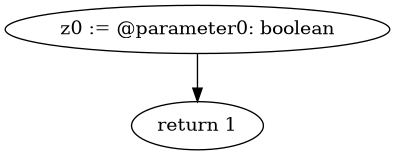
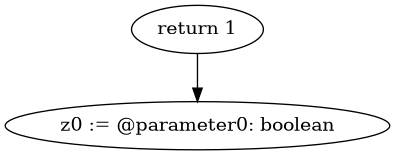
edge "z0 := @parameter0: boolean" -> "return 1": reversed
